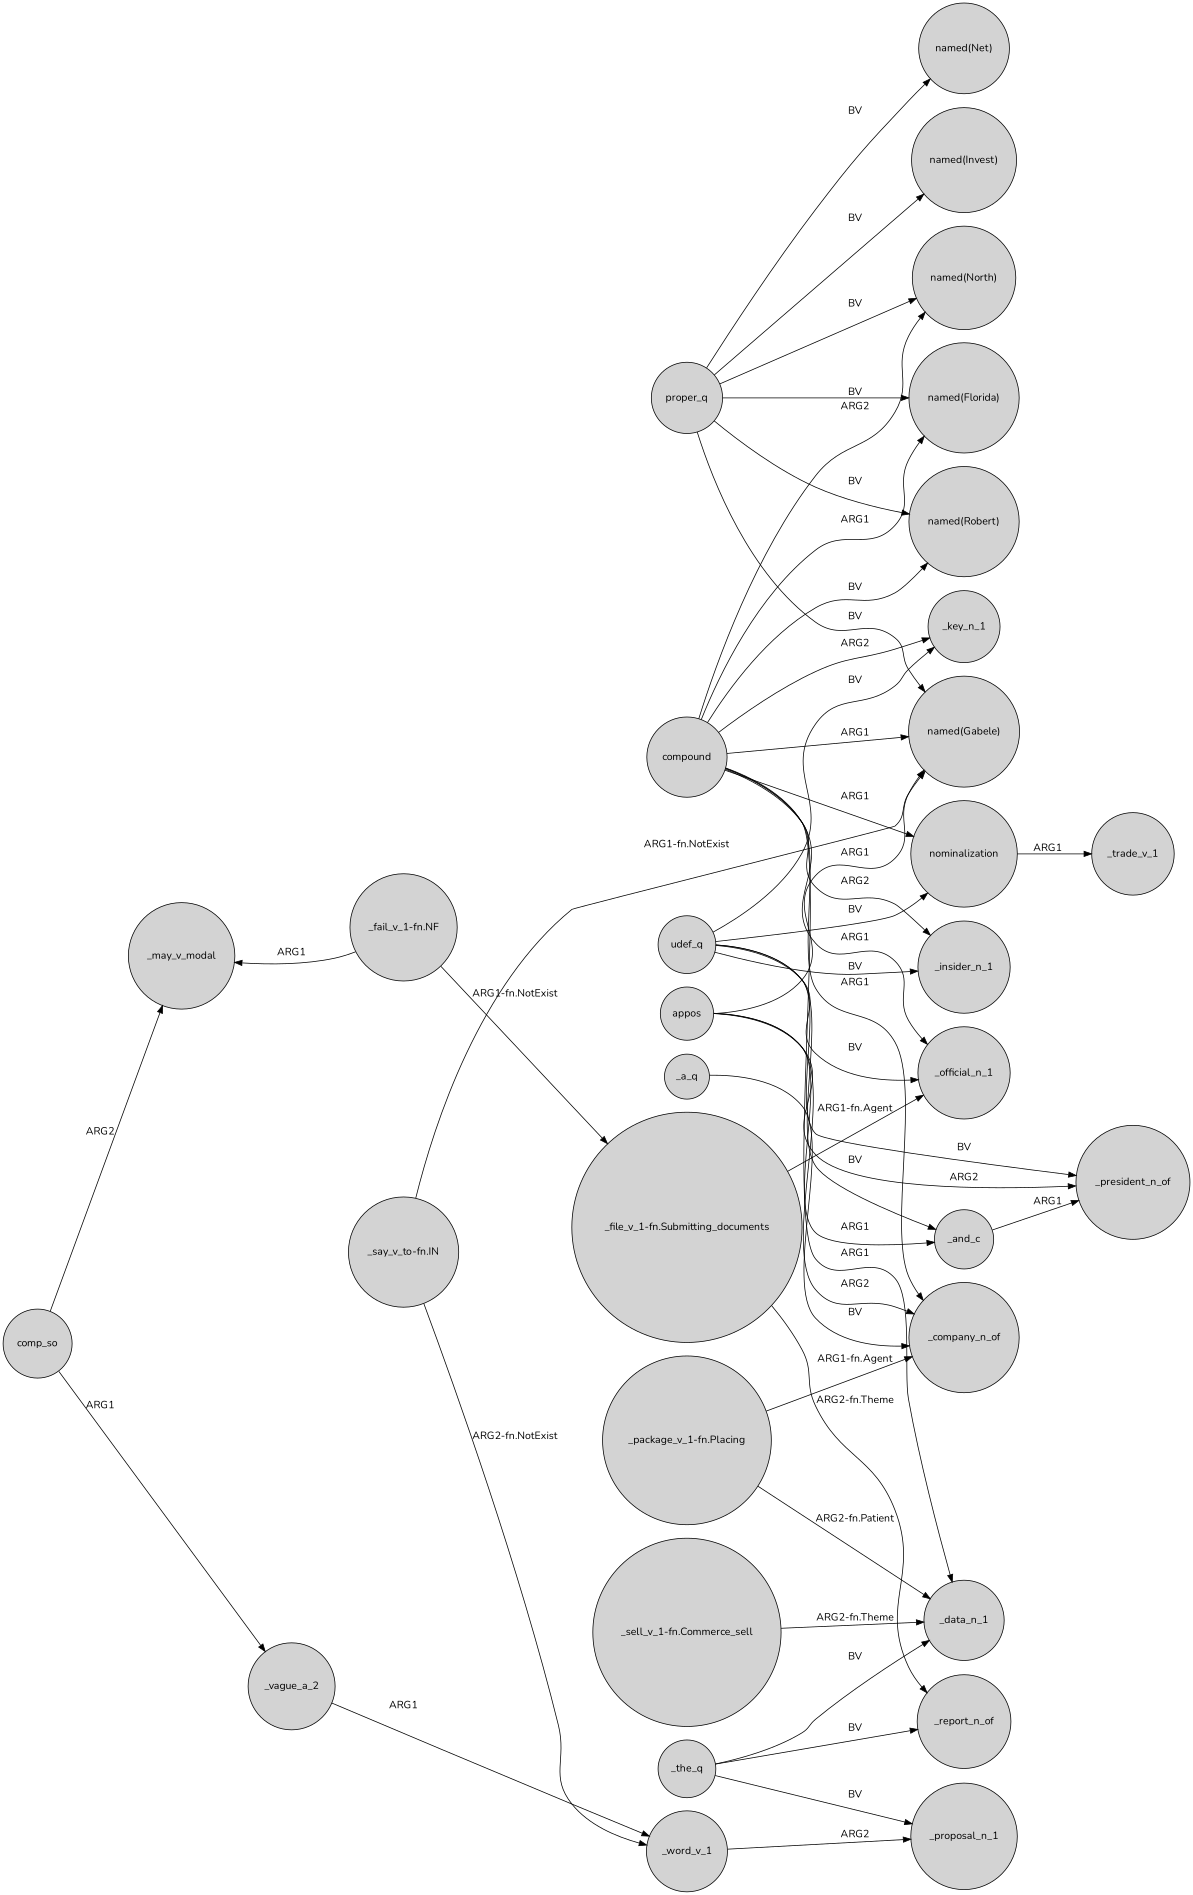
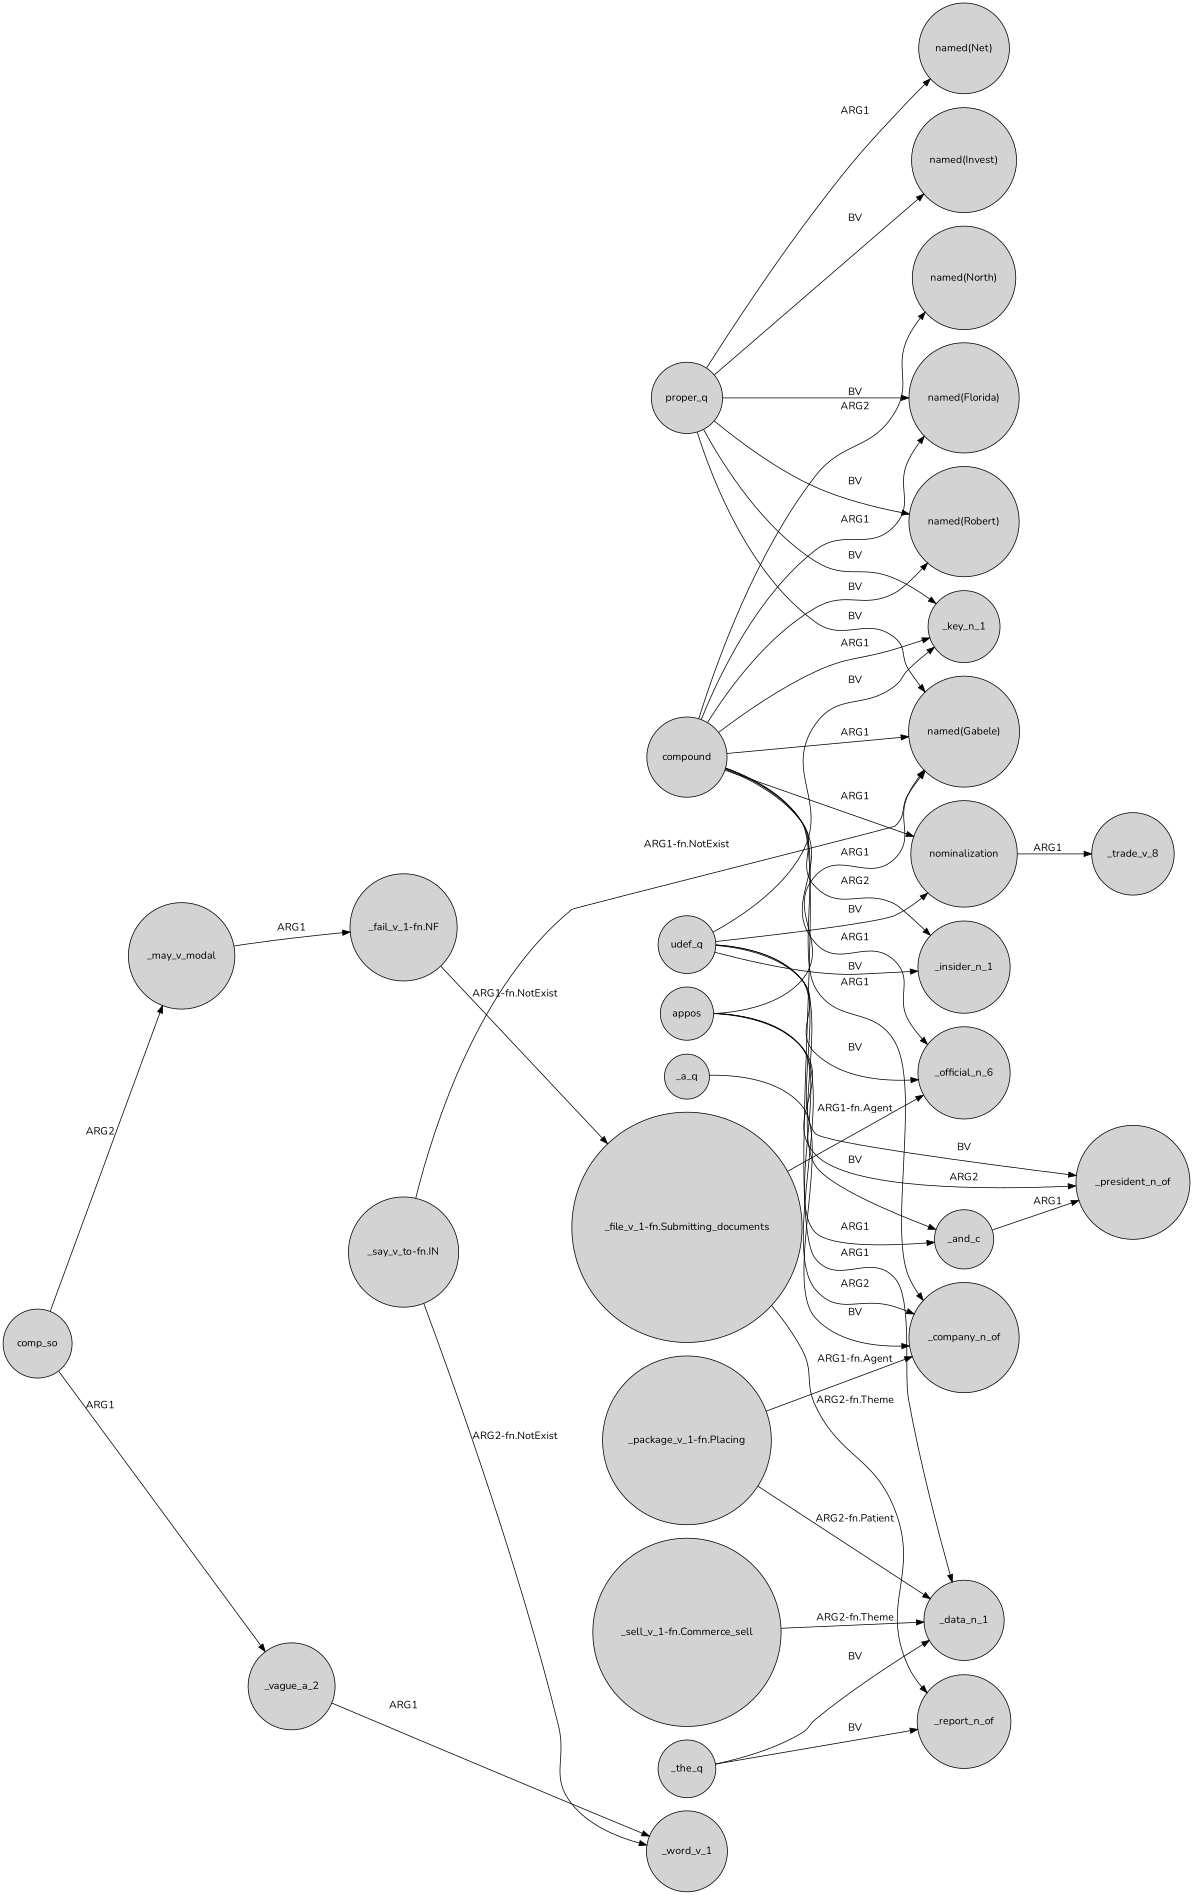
edge "proper_q" -> "named(Net)": label "BV" -> "ARG1"
edge "proper_q" -> "named(North)": now "proper_q" -> "_key_n_1"
edge "compound" -> "_key_n_1": label "ARG2" -> "ARG1"
node "_trade_v_1": label "_trade_v_1" -> "_trade_v_8"
edge "_fail_v_1-fn.NF" -> "_may_v_modal": reversed
node "_official_n_1": label "_official_n_1" -> "_official_n_6"
node "_proposal_n_1": removed
